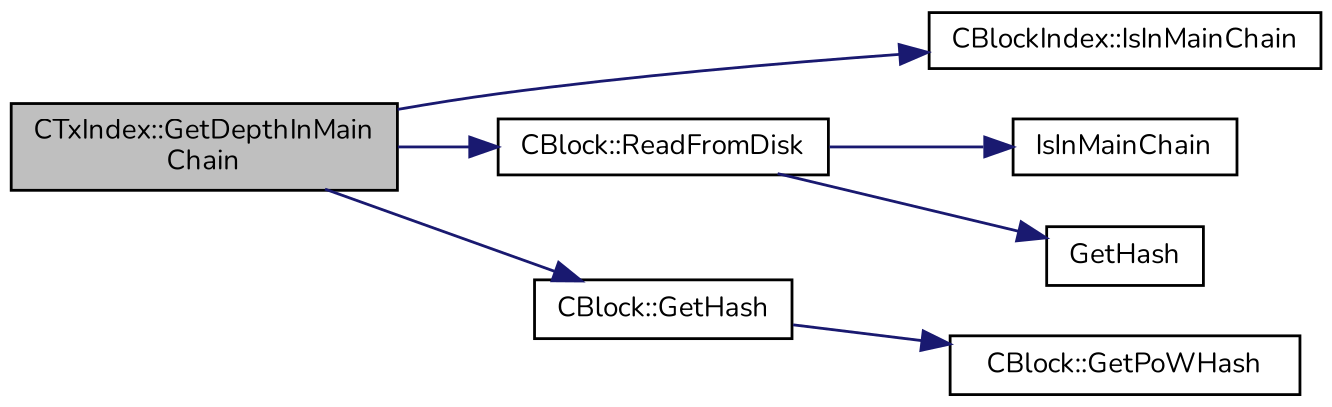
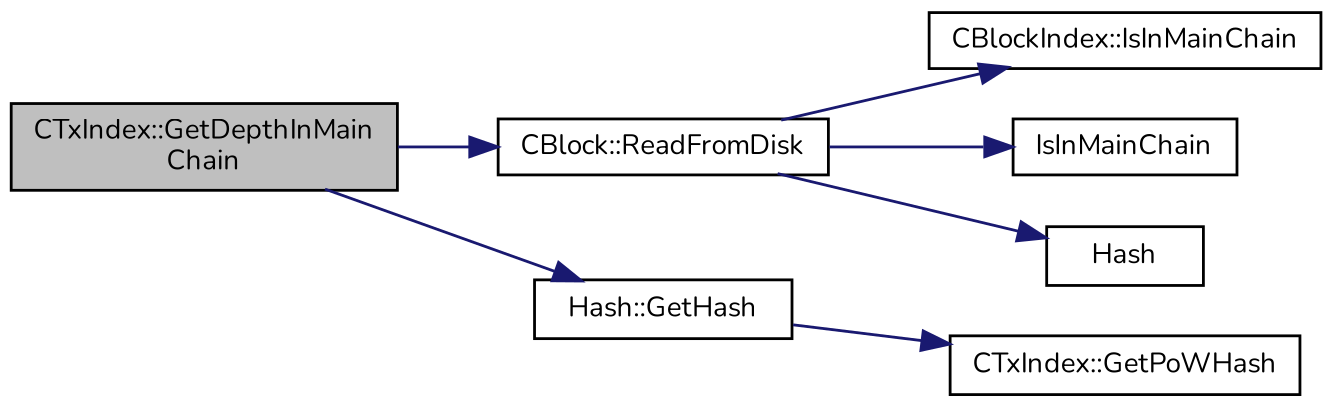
edge "CTxIndex::GetDepthInMain Chain" -> "CBlockIndex::IsInMainChain": now "CBlock::ReadFromDisk" -> "CBlockIndex::IsInMainChain"
node "GetHash": label "GetHash" -> "Hash"
node "CBlock::GetHash": label "CBlock::GetHash" -> "Hash::GetHash"
node "CBlock::GetPoWHash": label "CBlock::GetPoWHash" -> "CTxIndex::GetPoWHash"
